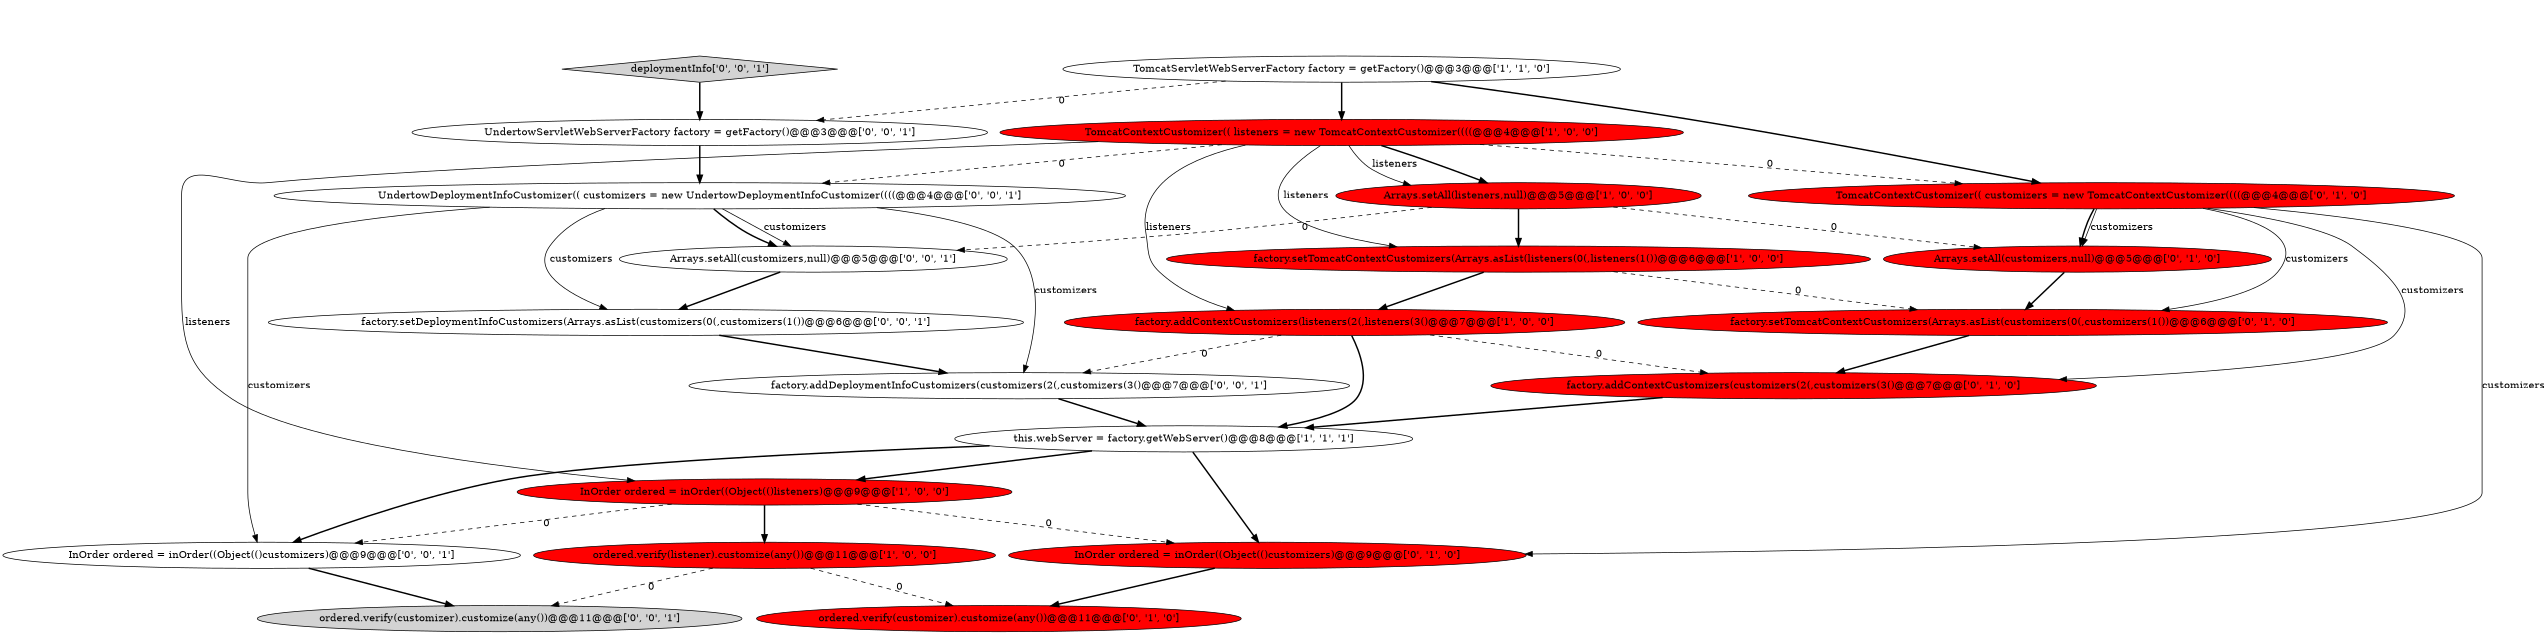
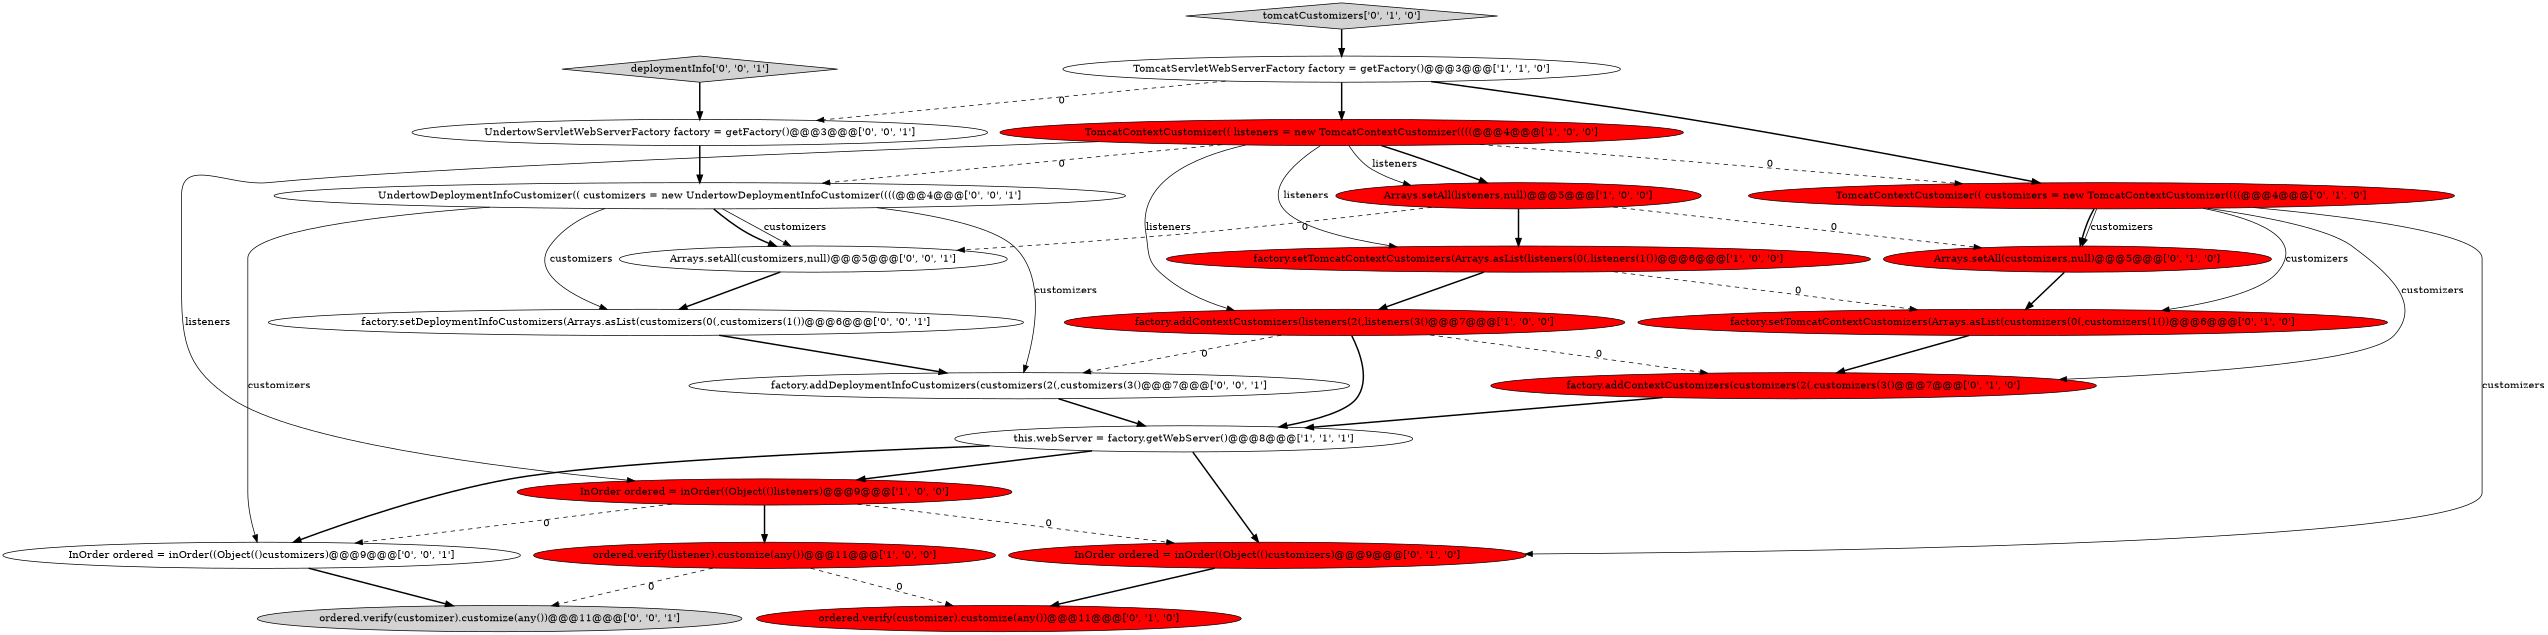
node "tomcatCustomizers['0', '1', '0']": added
